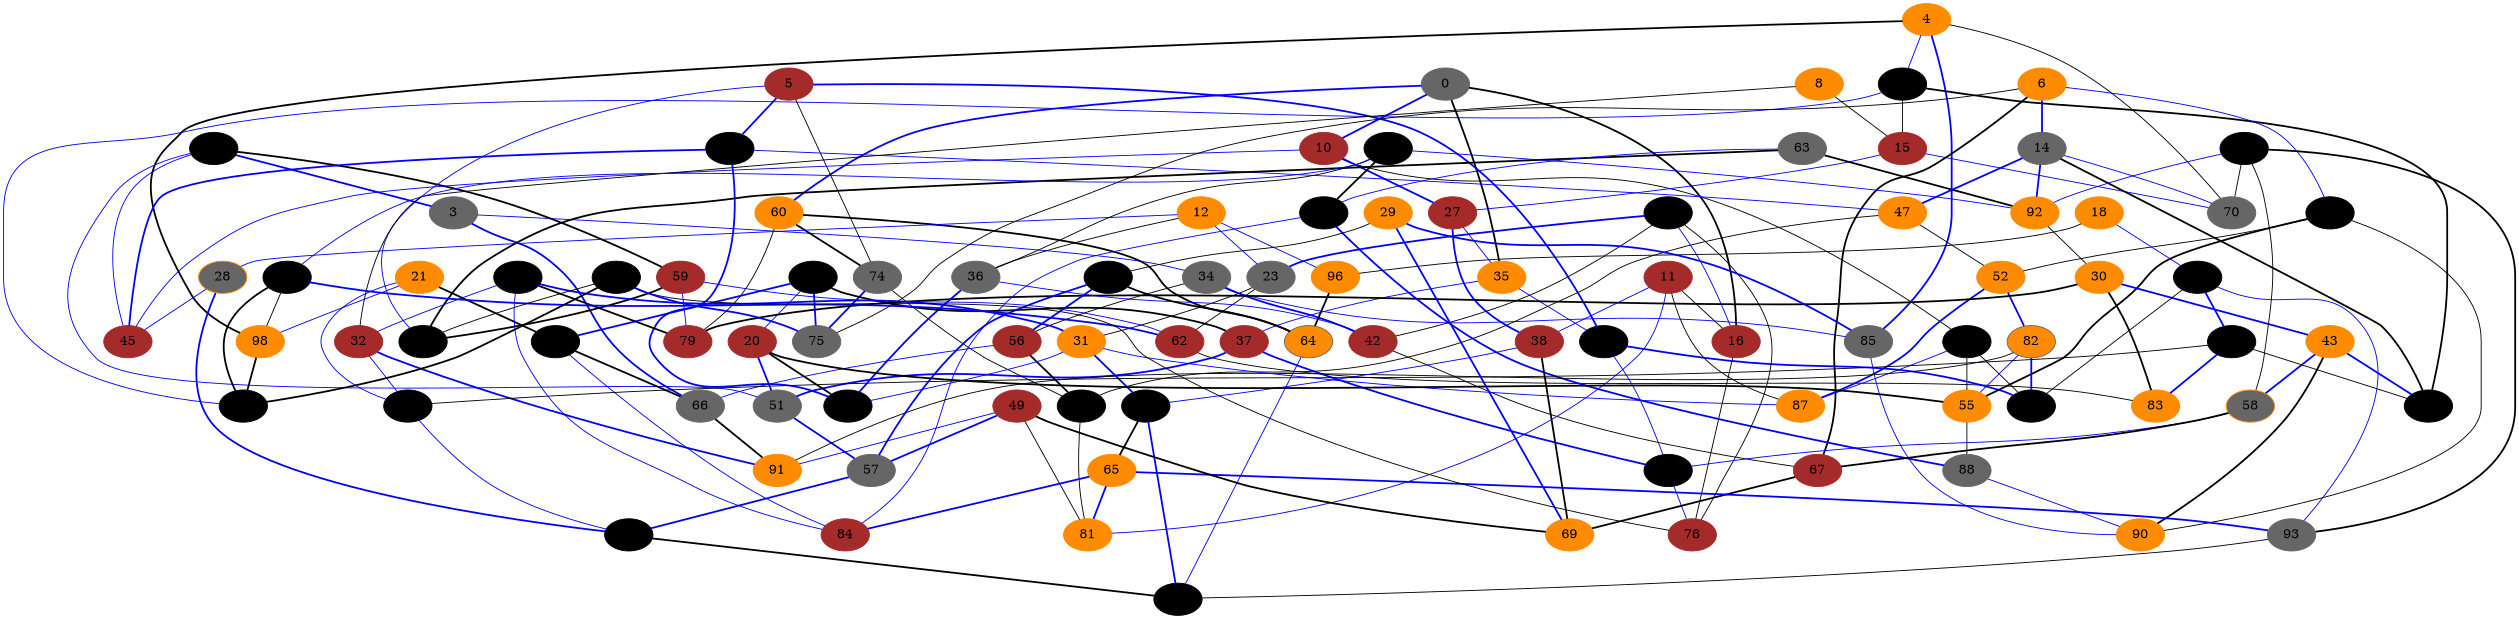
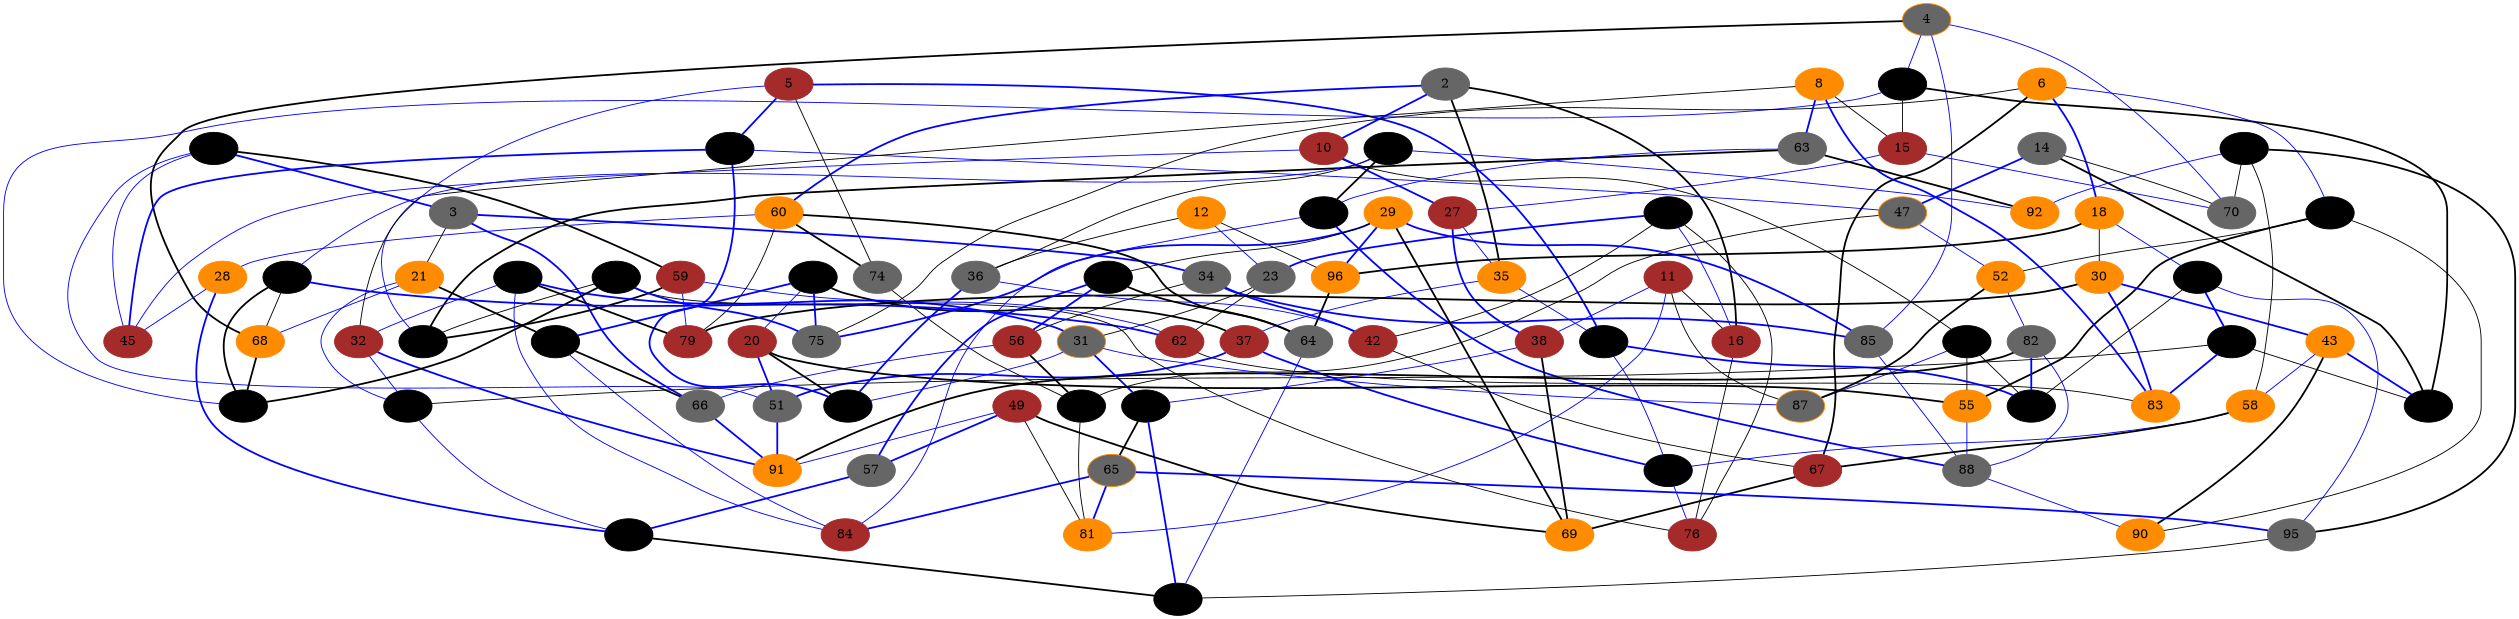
node "4": fillcolor darkorange -> gray40
node "0": label "0" -> "2"
edge "4" -- "70": color black -> blue
edge "8" -- "63": added
edge "6" -- "14": now "6" -- "18"
edge "4" -- "85": style bold -> solid
edge "14" -- "70": color blue -> black
edge "14" -- "92": removed
node "47": fillcolor darkorange -> gray40
edge "8" -- "83": added
edge "12" -- "28": now "60" -- "28"
edge "3" -- "34": style solid -> bold
edge "12" -- "96": color blue -> black
edge "29" -- "96": added
edge "3" -- "21": added
edge "92" -- "30": now "18" -- "30"
edge "47" -- "52": color black -> blue
edge "18" -- "96": style solid -> bold
node "28": fillcolor gray40 -> darkorange
edge "52" -- "82": style bold -> solid
edge "74" -- "75": now "29" -- "75"
edge "34" -- "85": style solid -> bold
edge "30" -- "83": color black -> blue
node "98": label "98" -> "68"
node "31": fillcolor darkorange -> gray40
node "64": fillcolor darkorange -> gray40
node "82": fillcolor darkorange -> gray40
edge "52" -- "87": color blue -> black
edge "29" -- "69": color blue -> black
edge "82" -- "55": now "82" -- "88"
edge "43" -- "58": style bold -> solid
edge "82" -- "91": style solid -> bold
node "87": fillcolor darkorange -> gray40
node "58": fillcolor gray40 -> darkorange
edge "55" -- "88": color black -> blue
edge "66" -- "91": color black -> blue
edge "51" -- "57": now "51" -- "91"
node "65": fillcolor darkorange -> gray40
edge "85" -- "90": now "85" -- "88"
node "93": label "93" -> "95"
